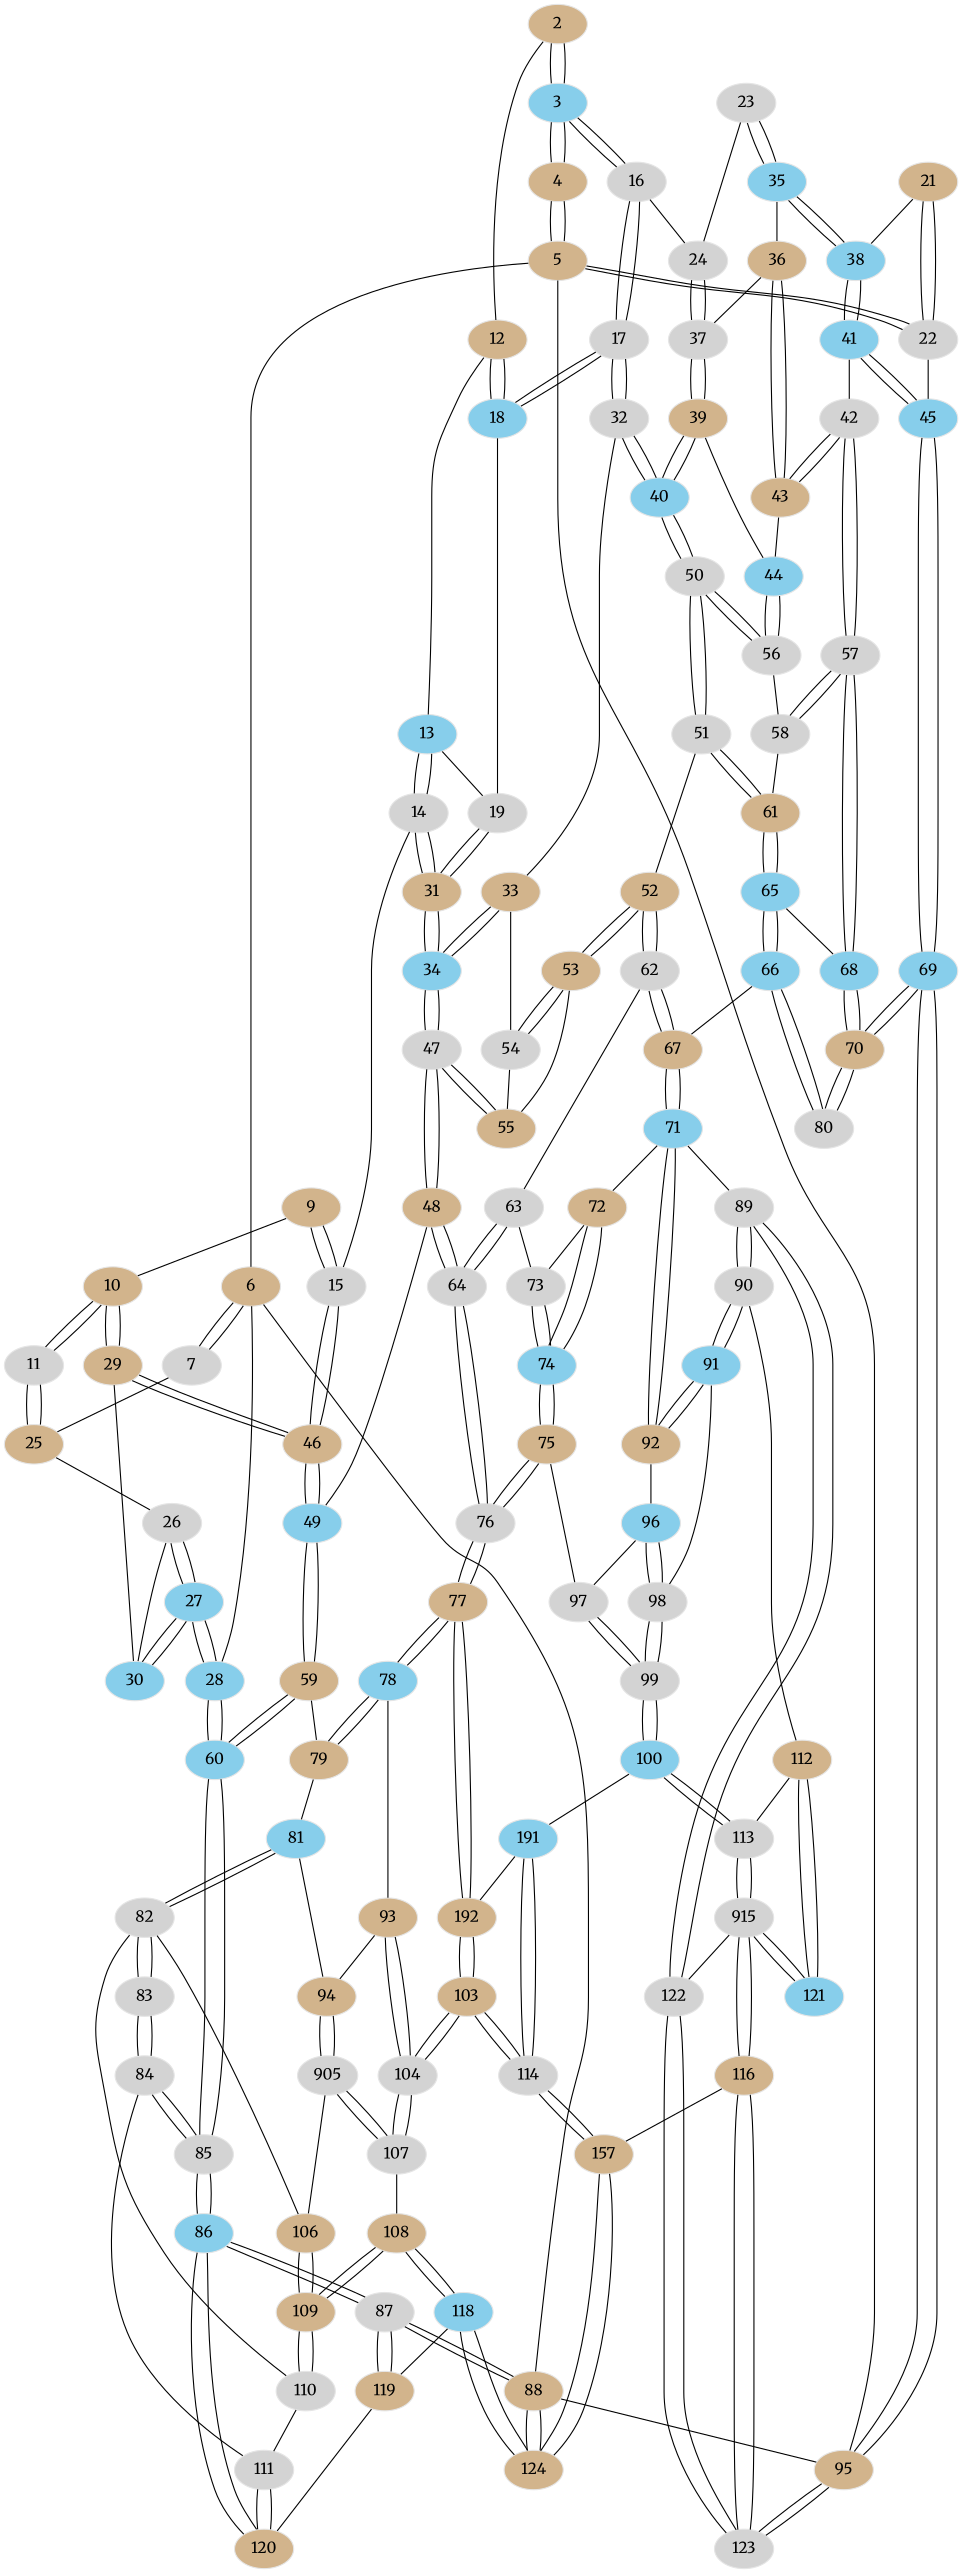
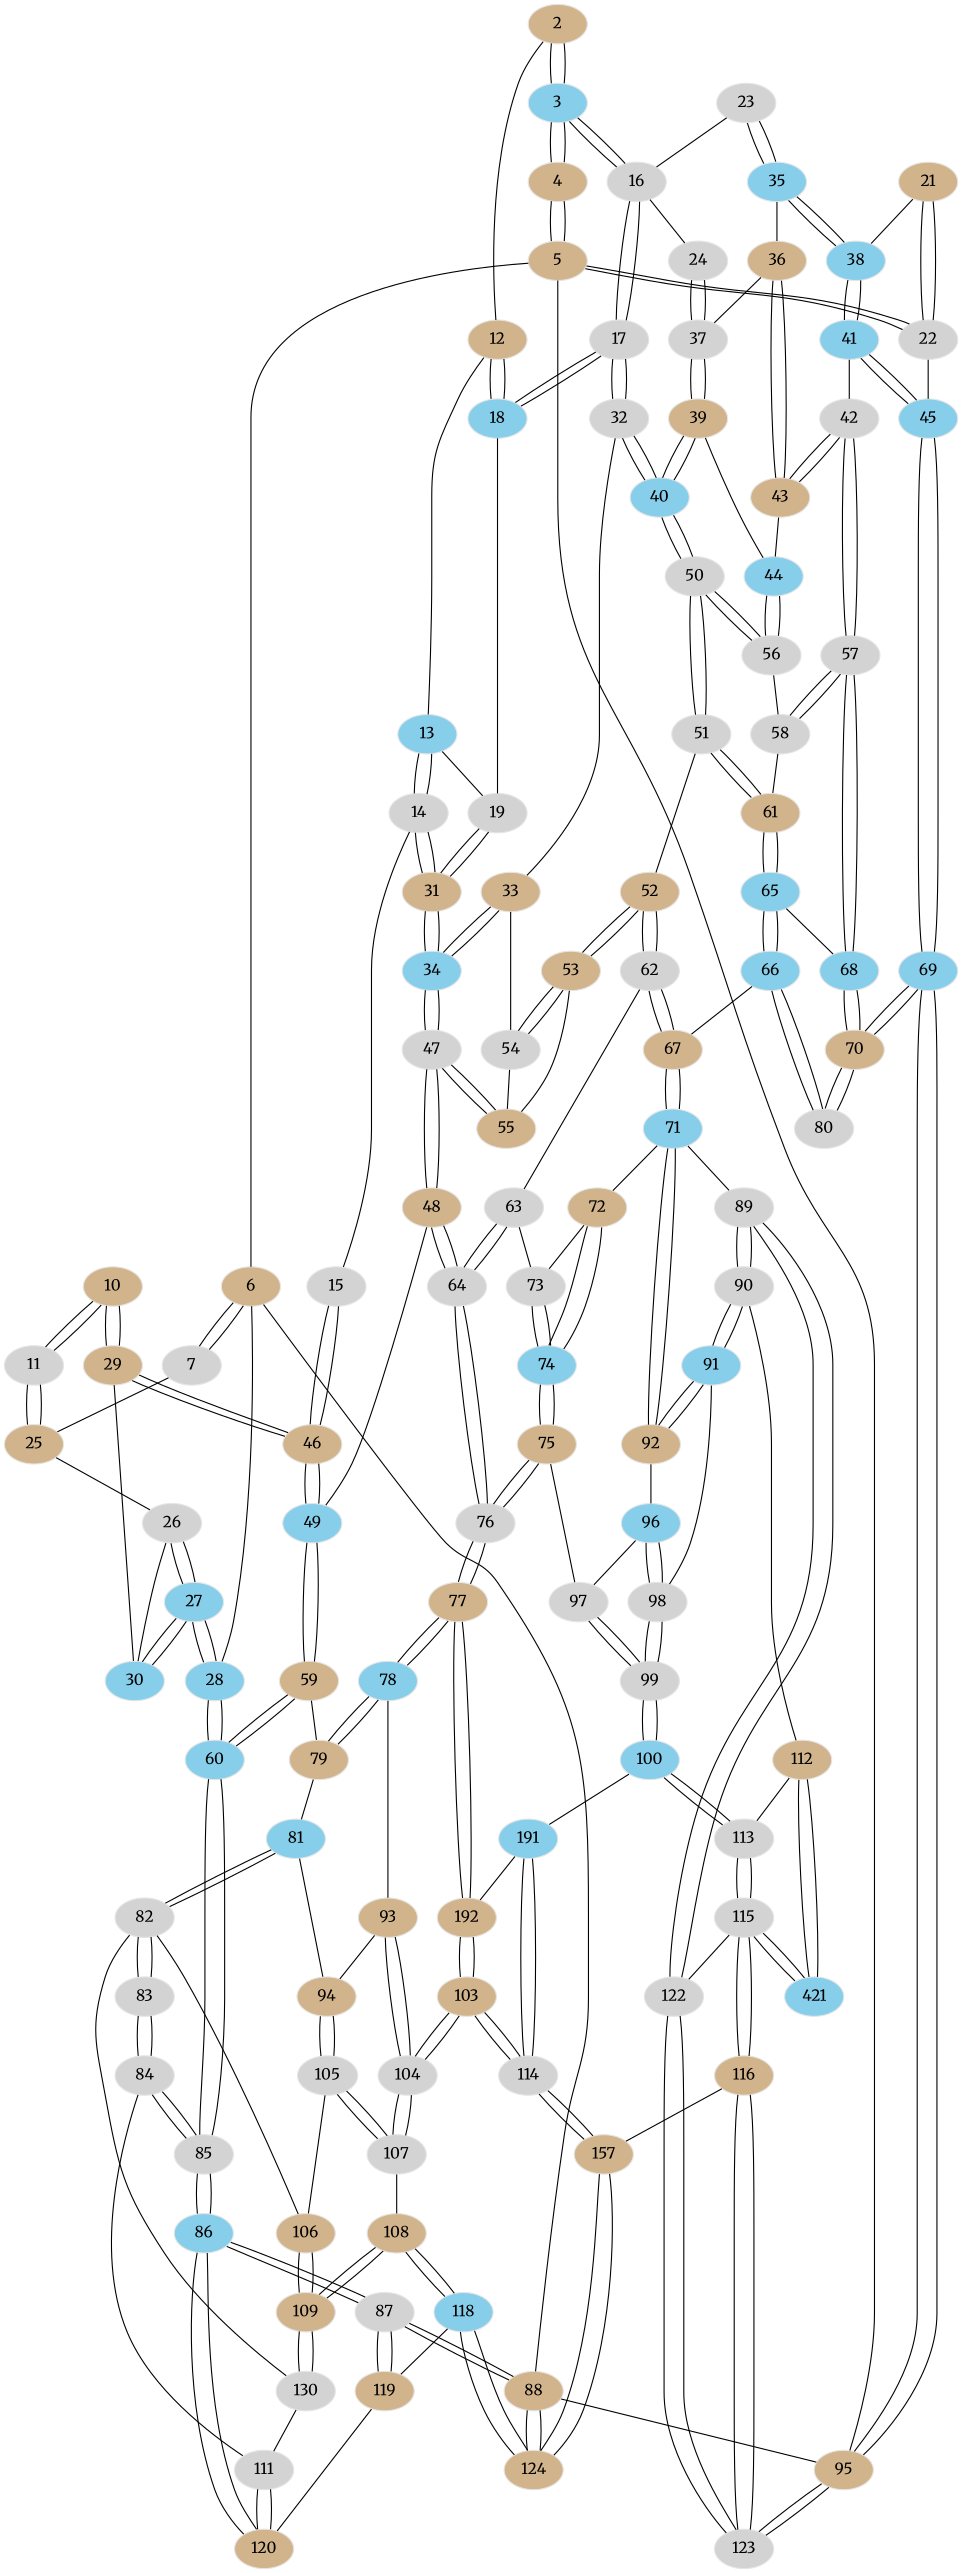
edge "23" -- "24": now "23" -- "16"
node "9": removed
node "915": label "915" -> "115"
node "121": label "121" -> "421"
node "905": label "905" -> "105"
node "110": label "110" -> "130"
